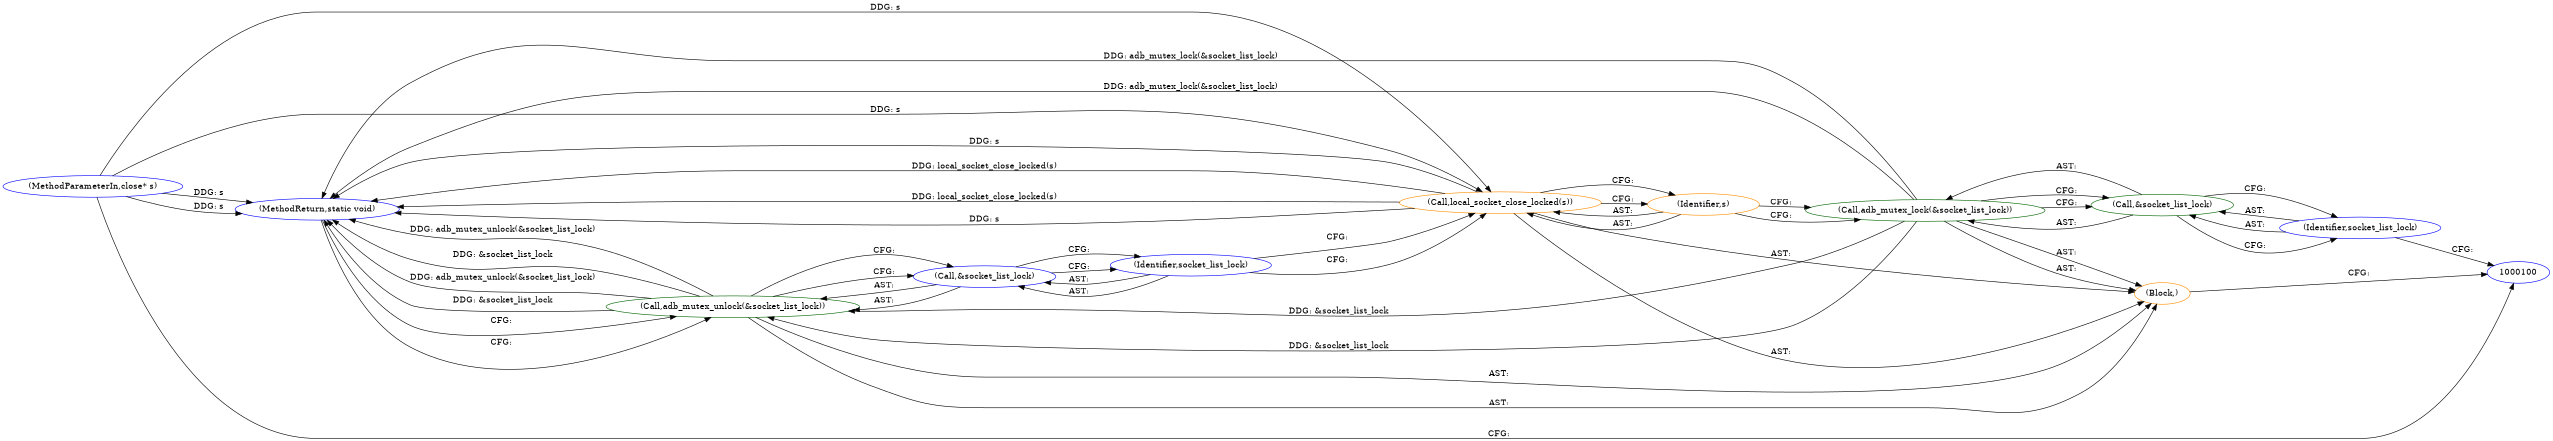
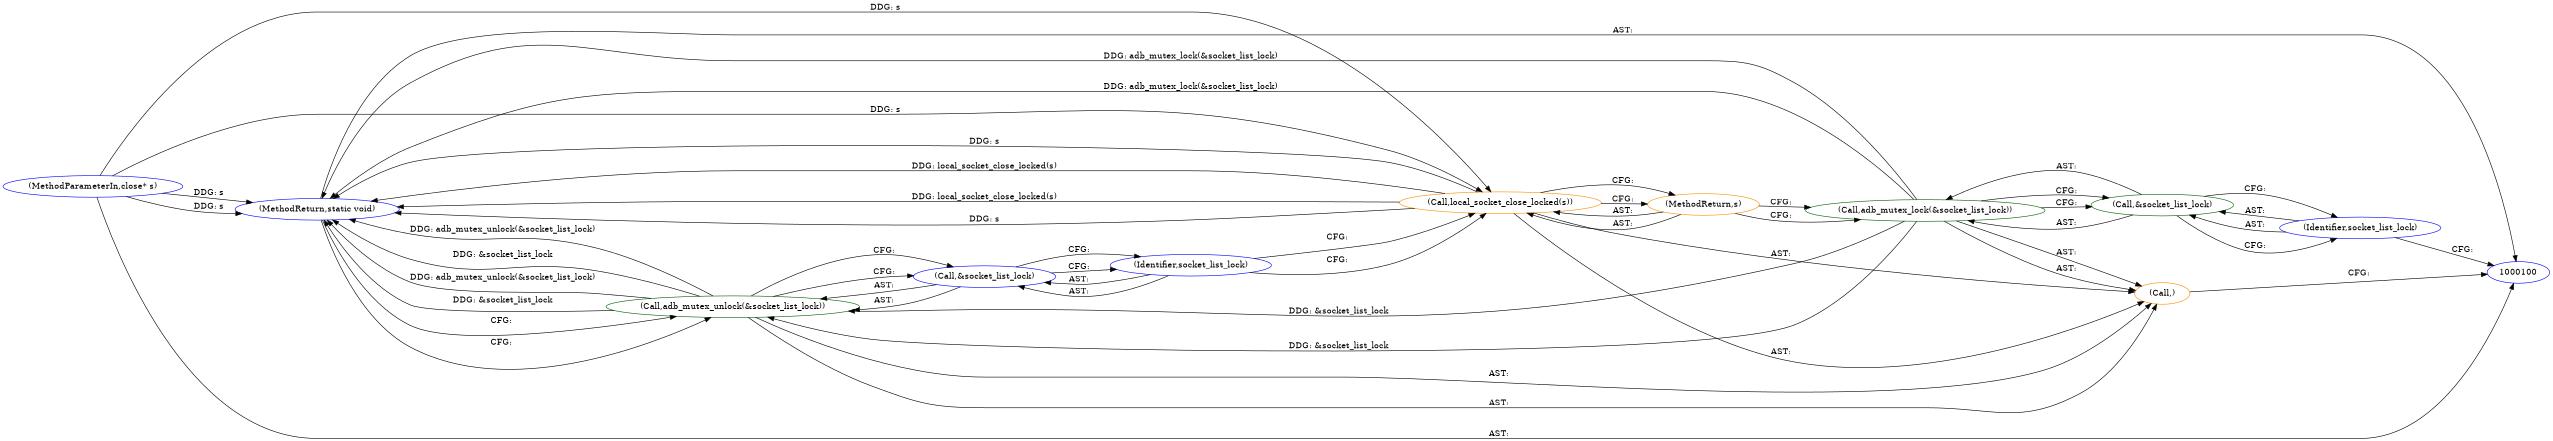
edge "(MethodReturn,static void)" -> "1000100": added, label "AST:"
node "(Identifier,s)": label "(Identifier,s)" -> "(MethodReturn,s)"
node "(Block,)": label "(Block,)" -> "(Call,)"
edge "(MethodParameterIn,close* s)" -> "1000100": label "CFG: " -> "AST: "
